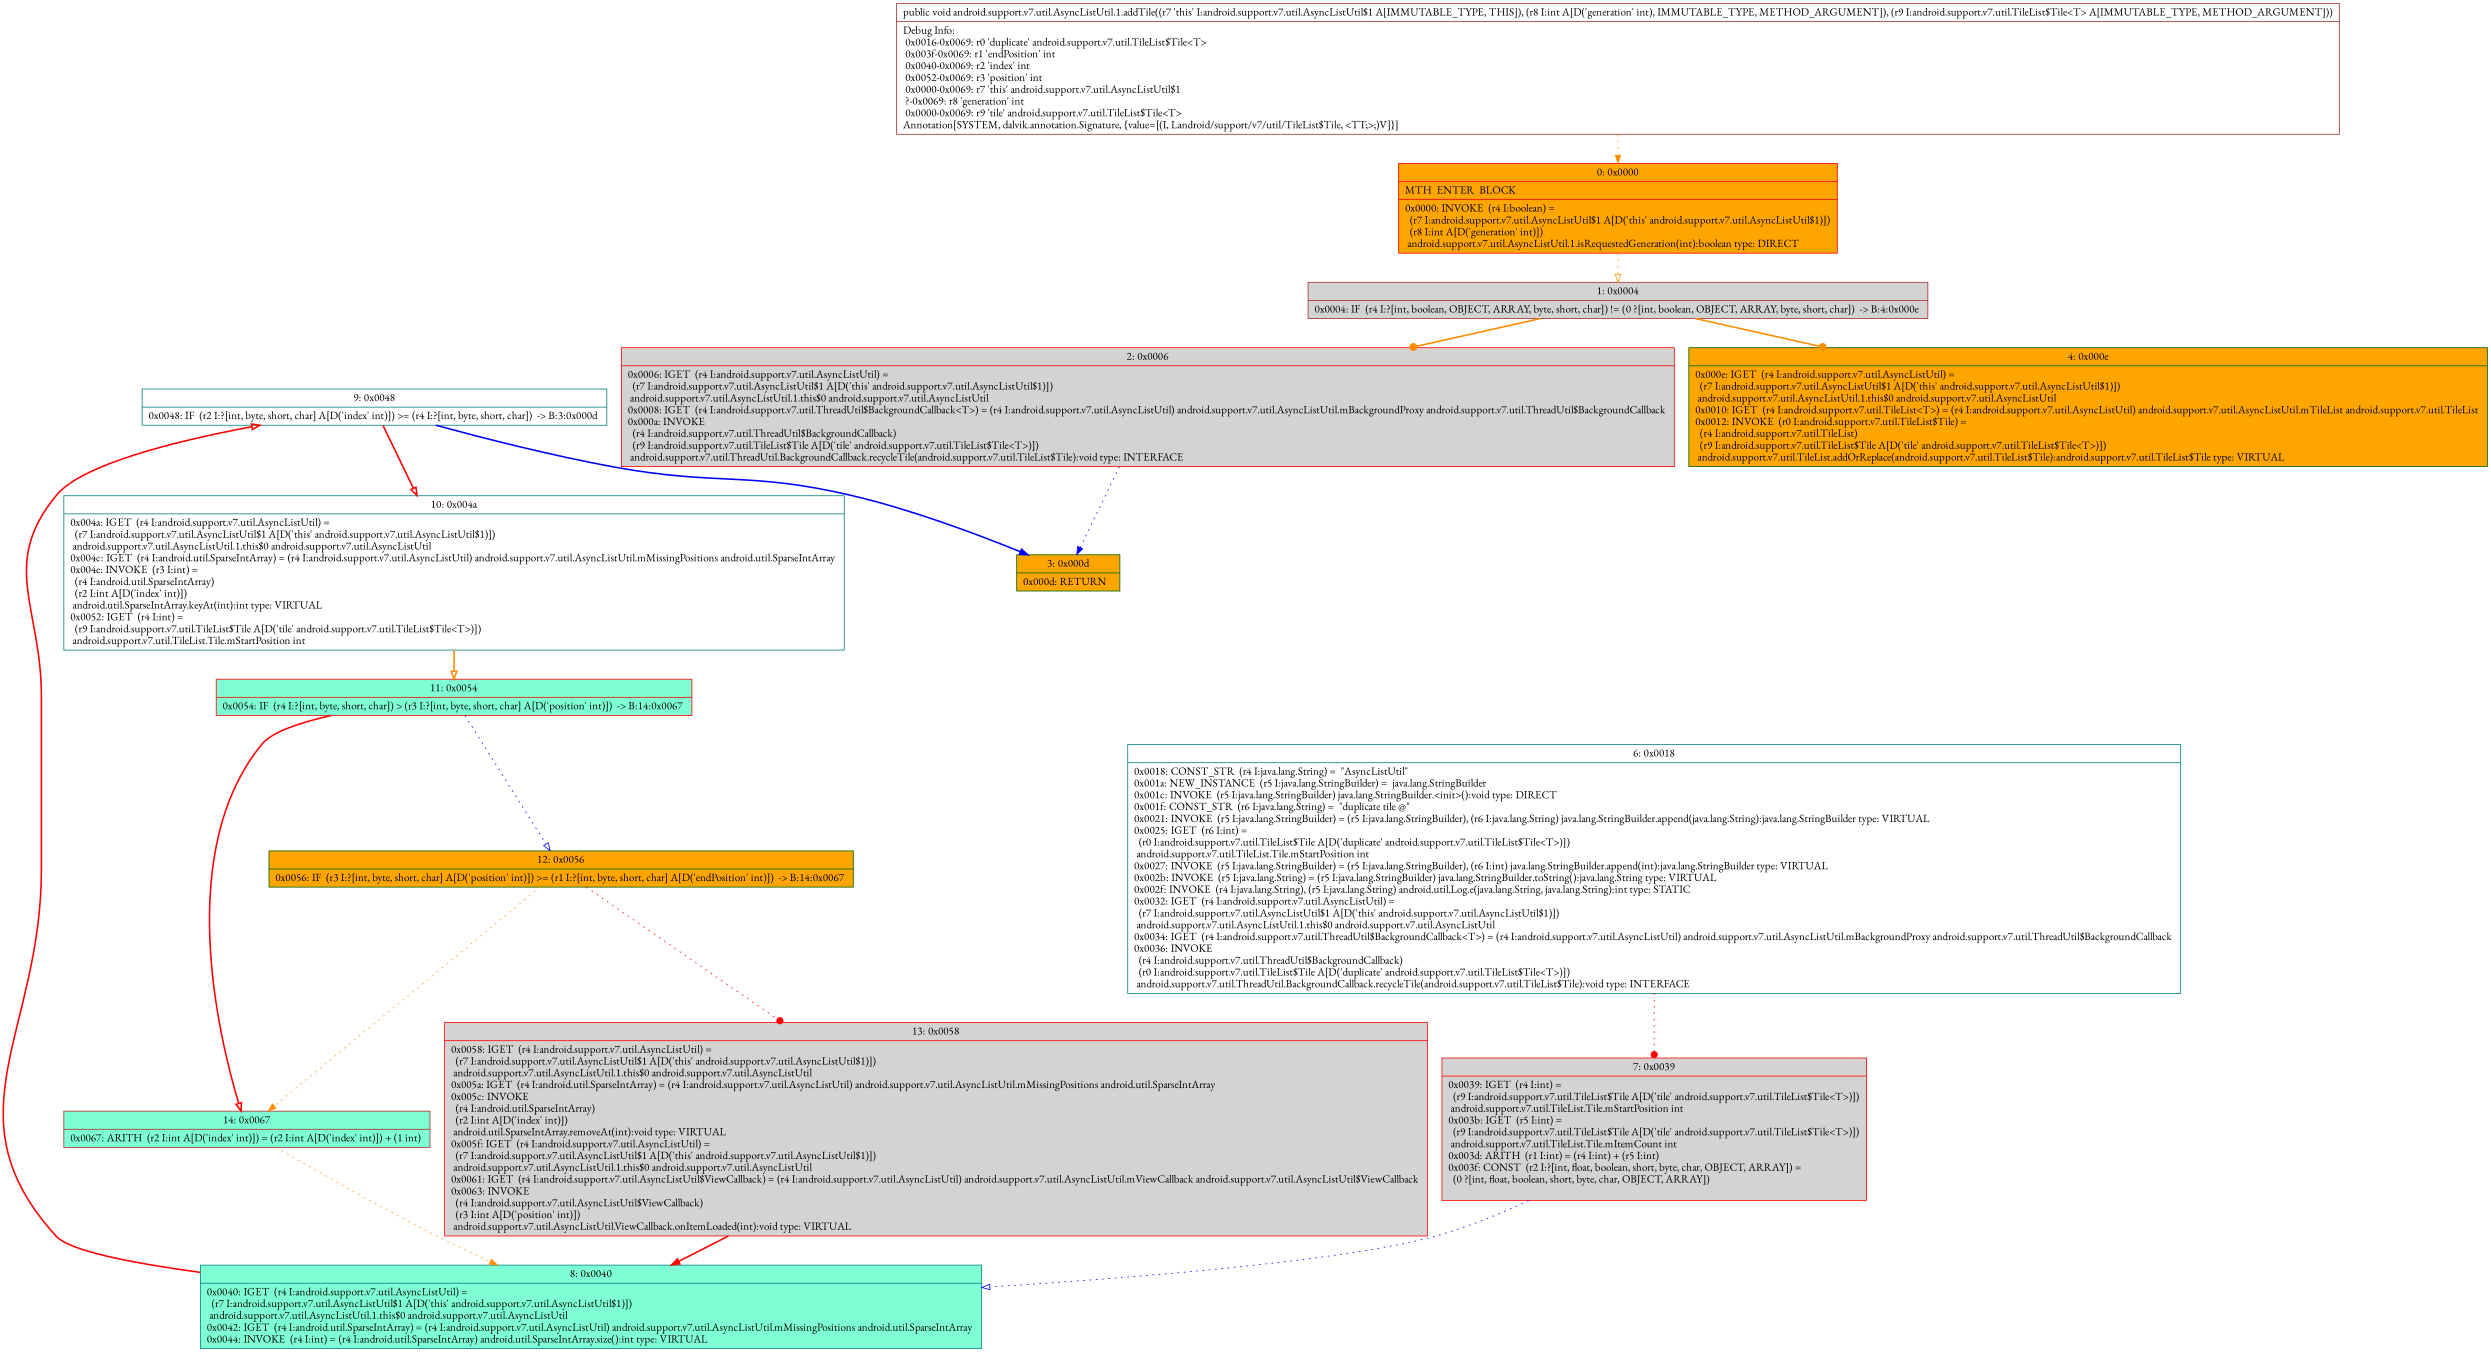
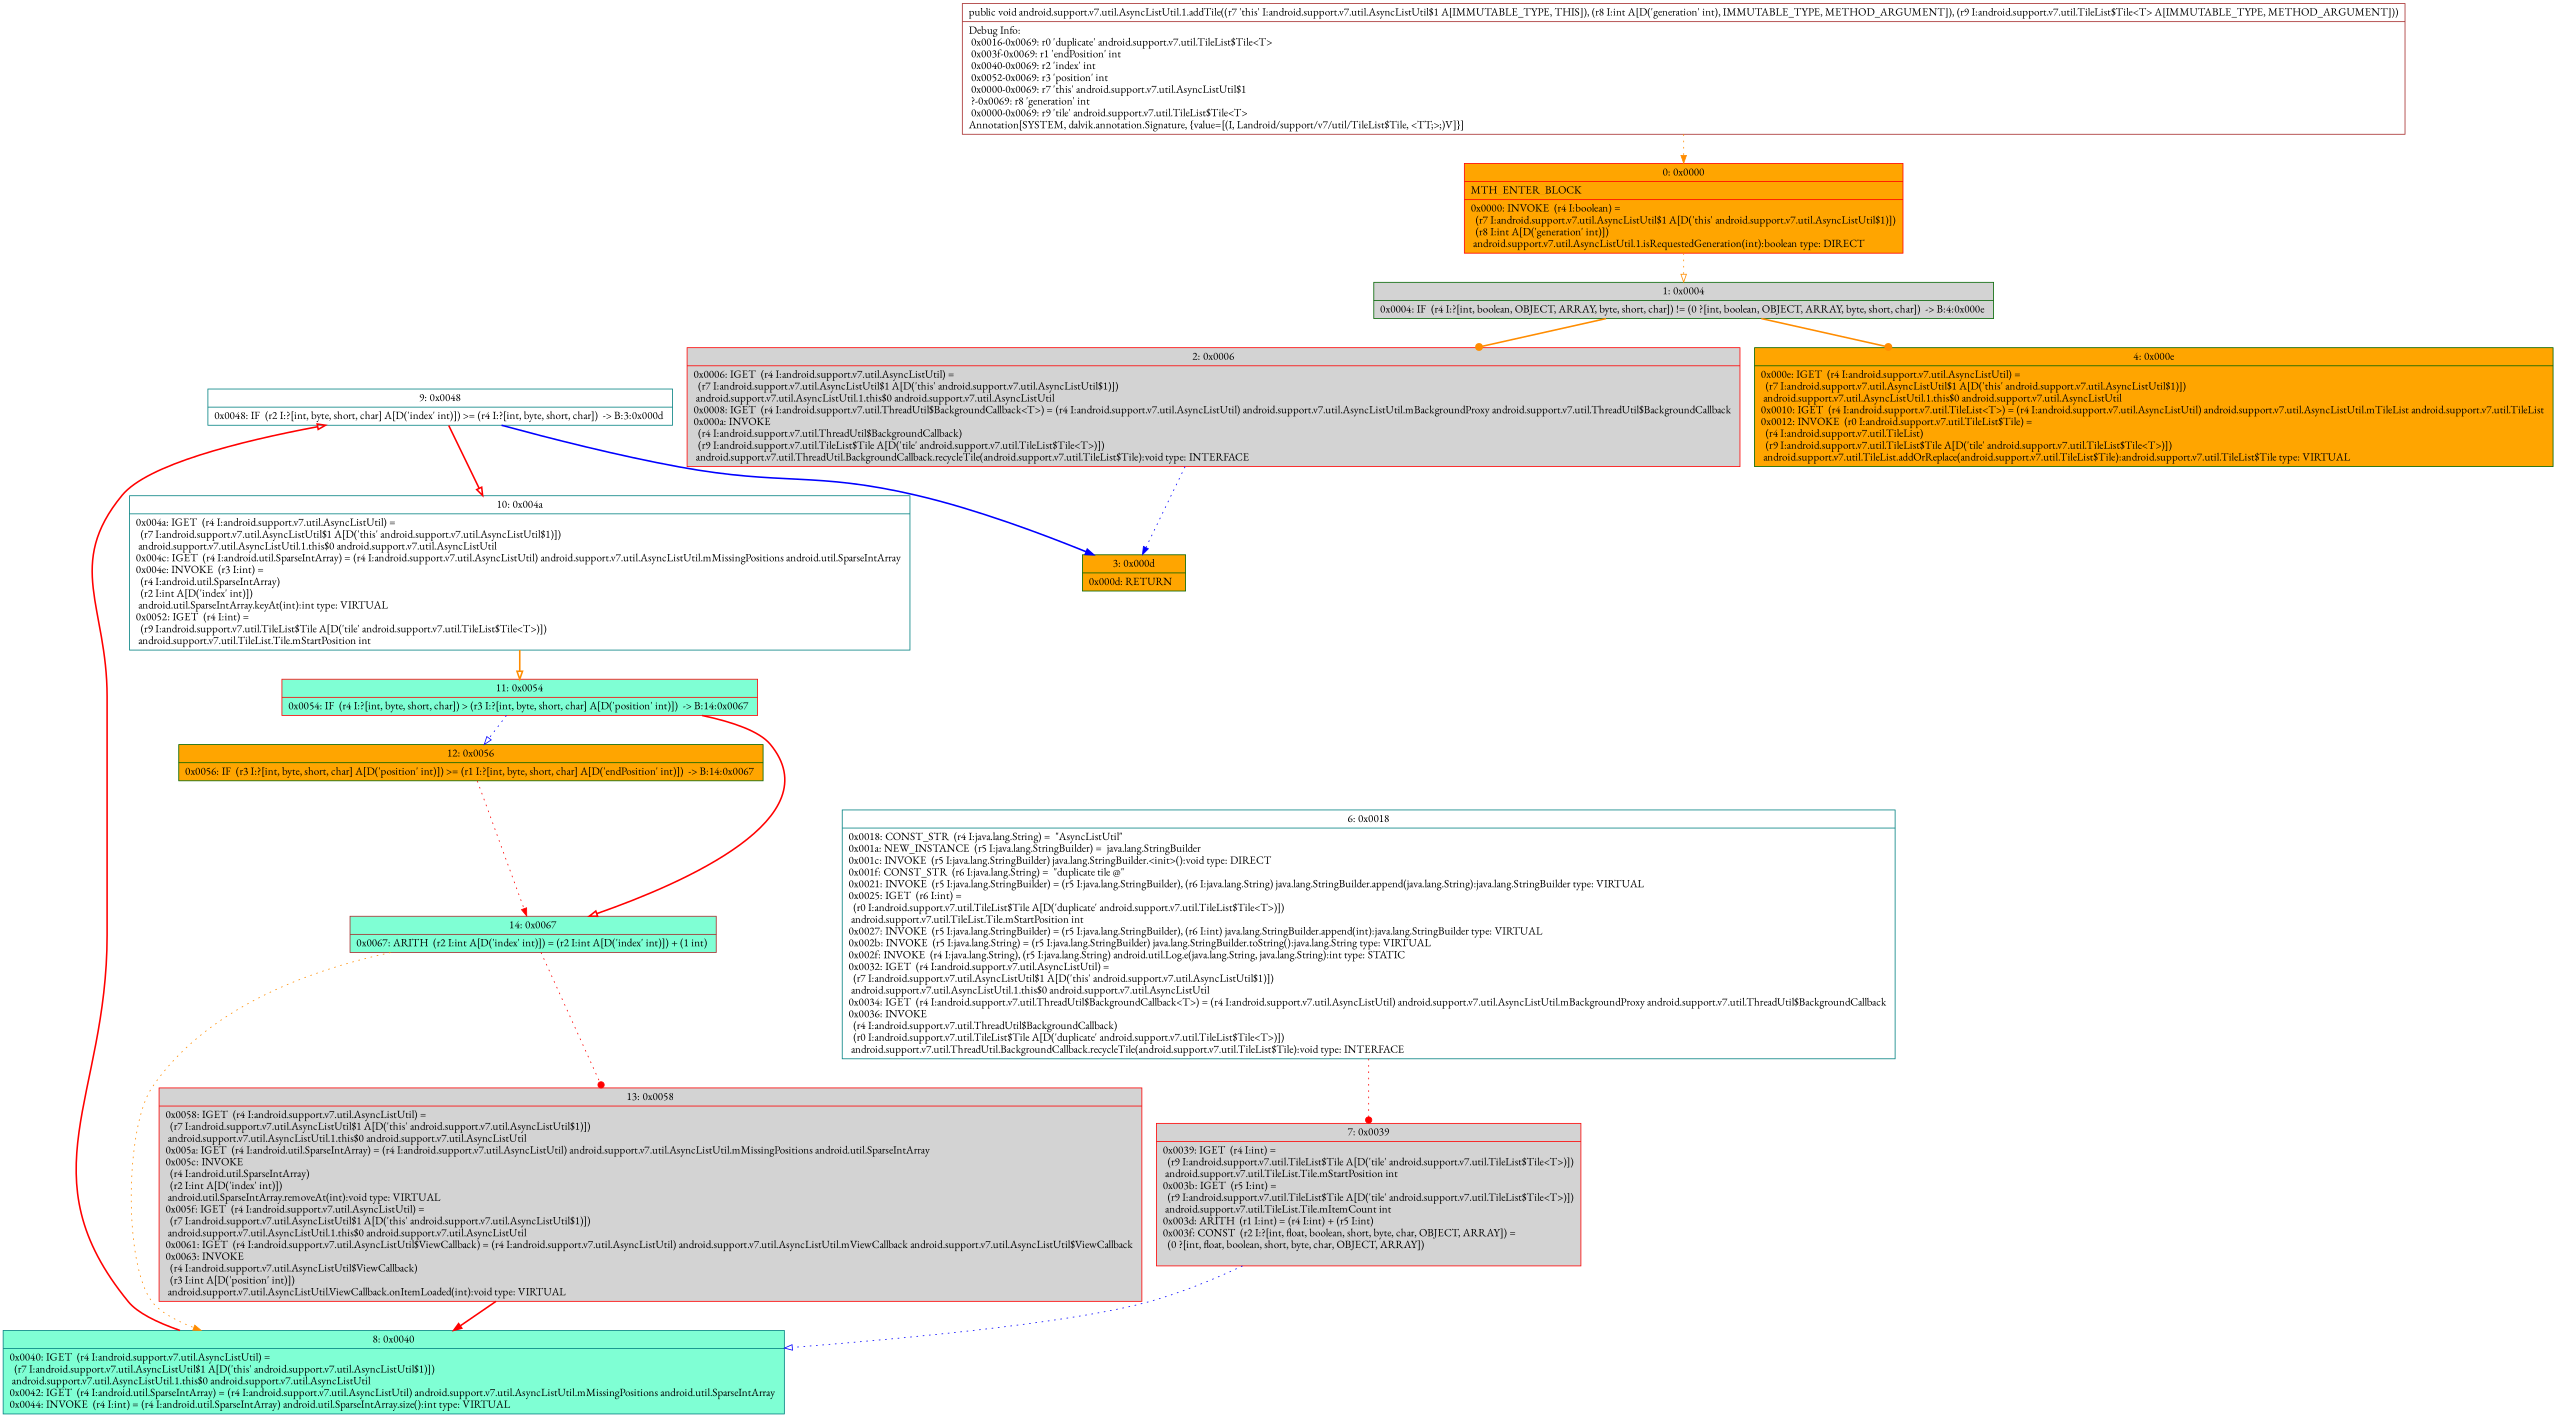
node "1: 0x0004": color brown -> darkgreen
edge "12: 0x0056" -> "13: 0x0058": now "14: 0x0067" -> "13: 0x0058"
edge "12: 0x0056" -> "14: 0x0067": color darkorange -> red
